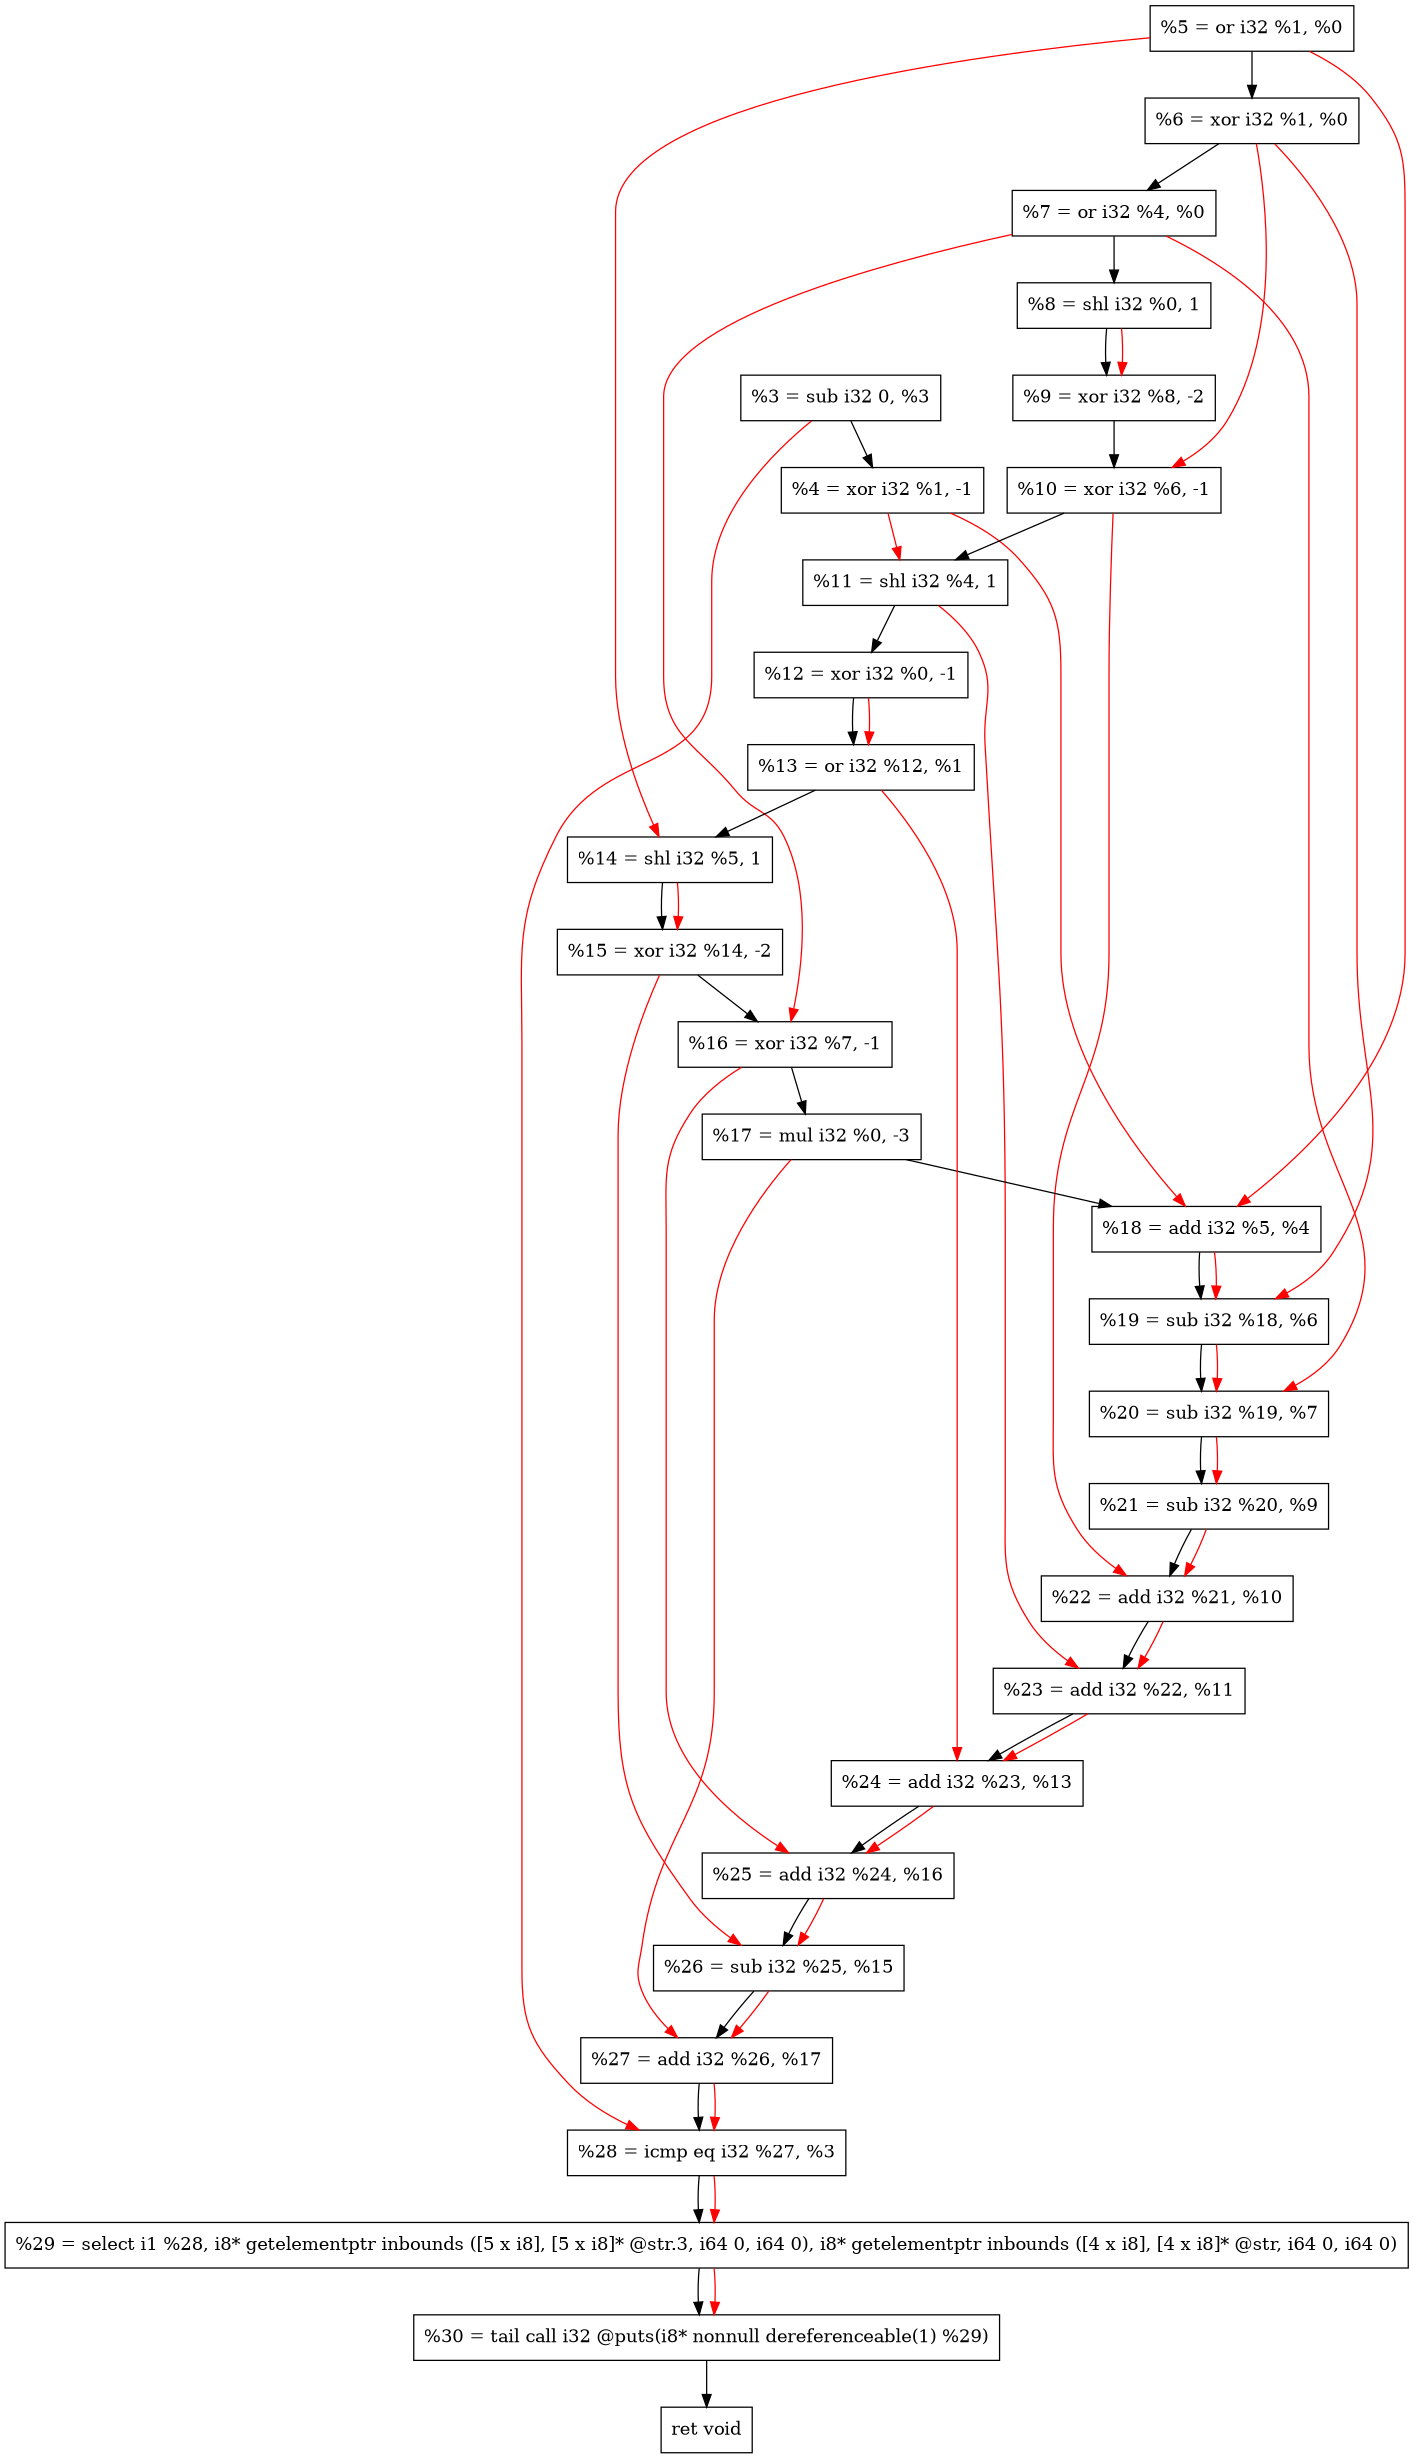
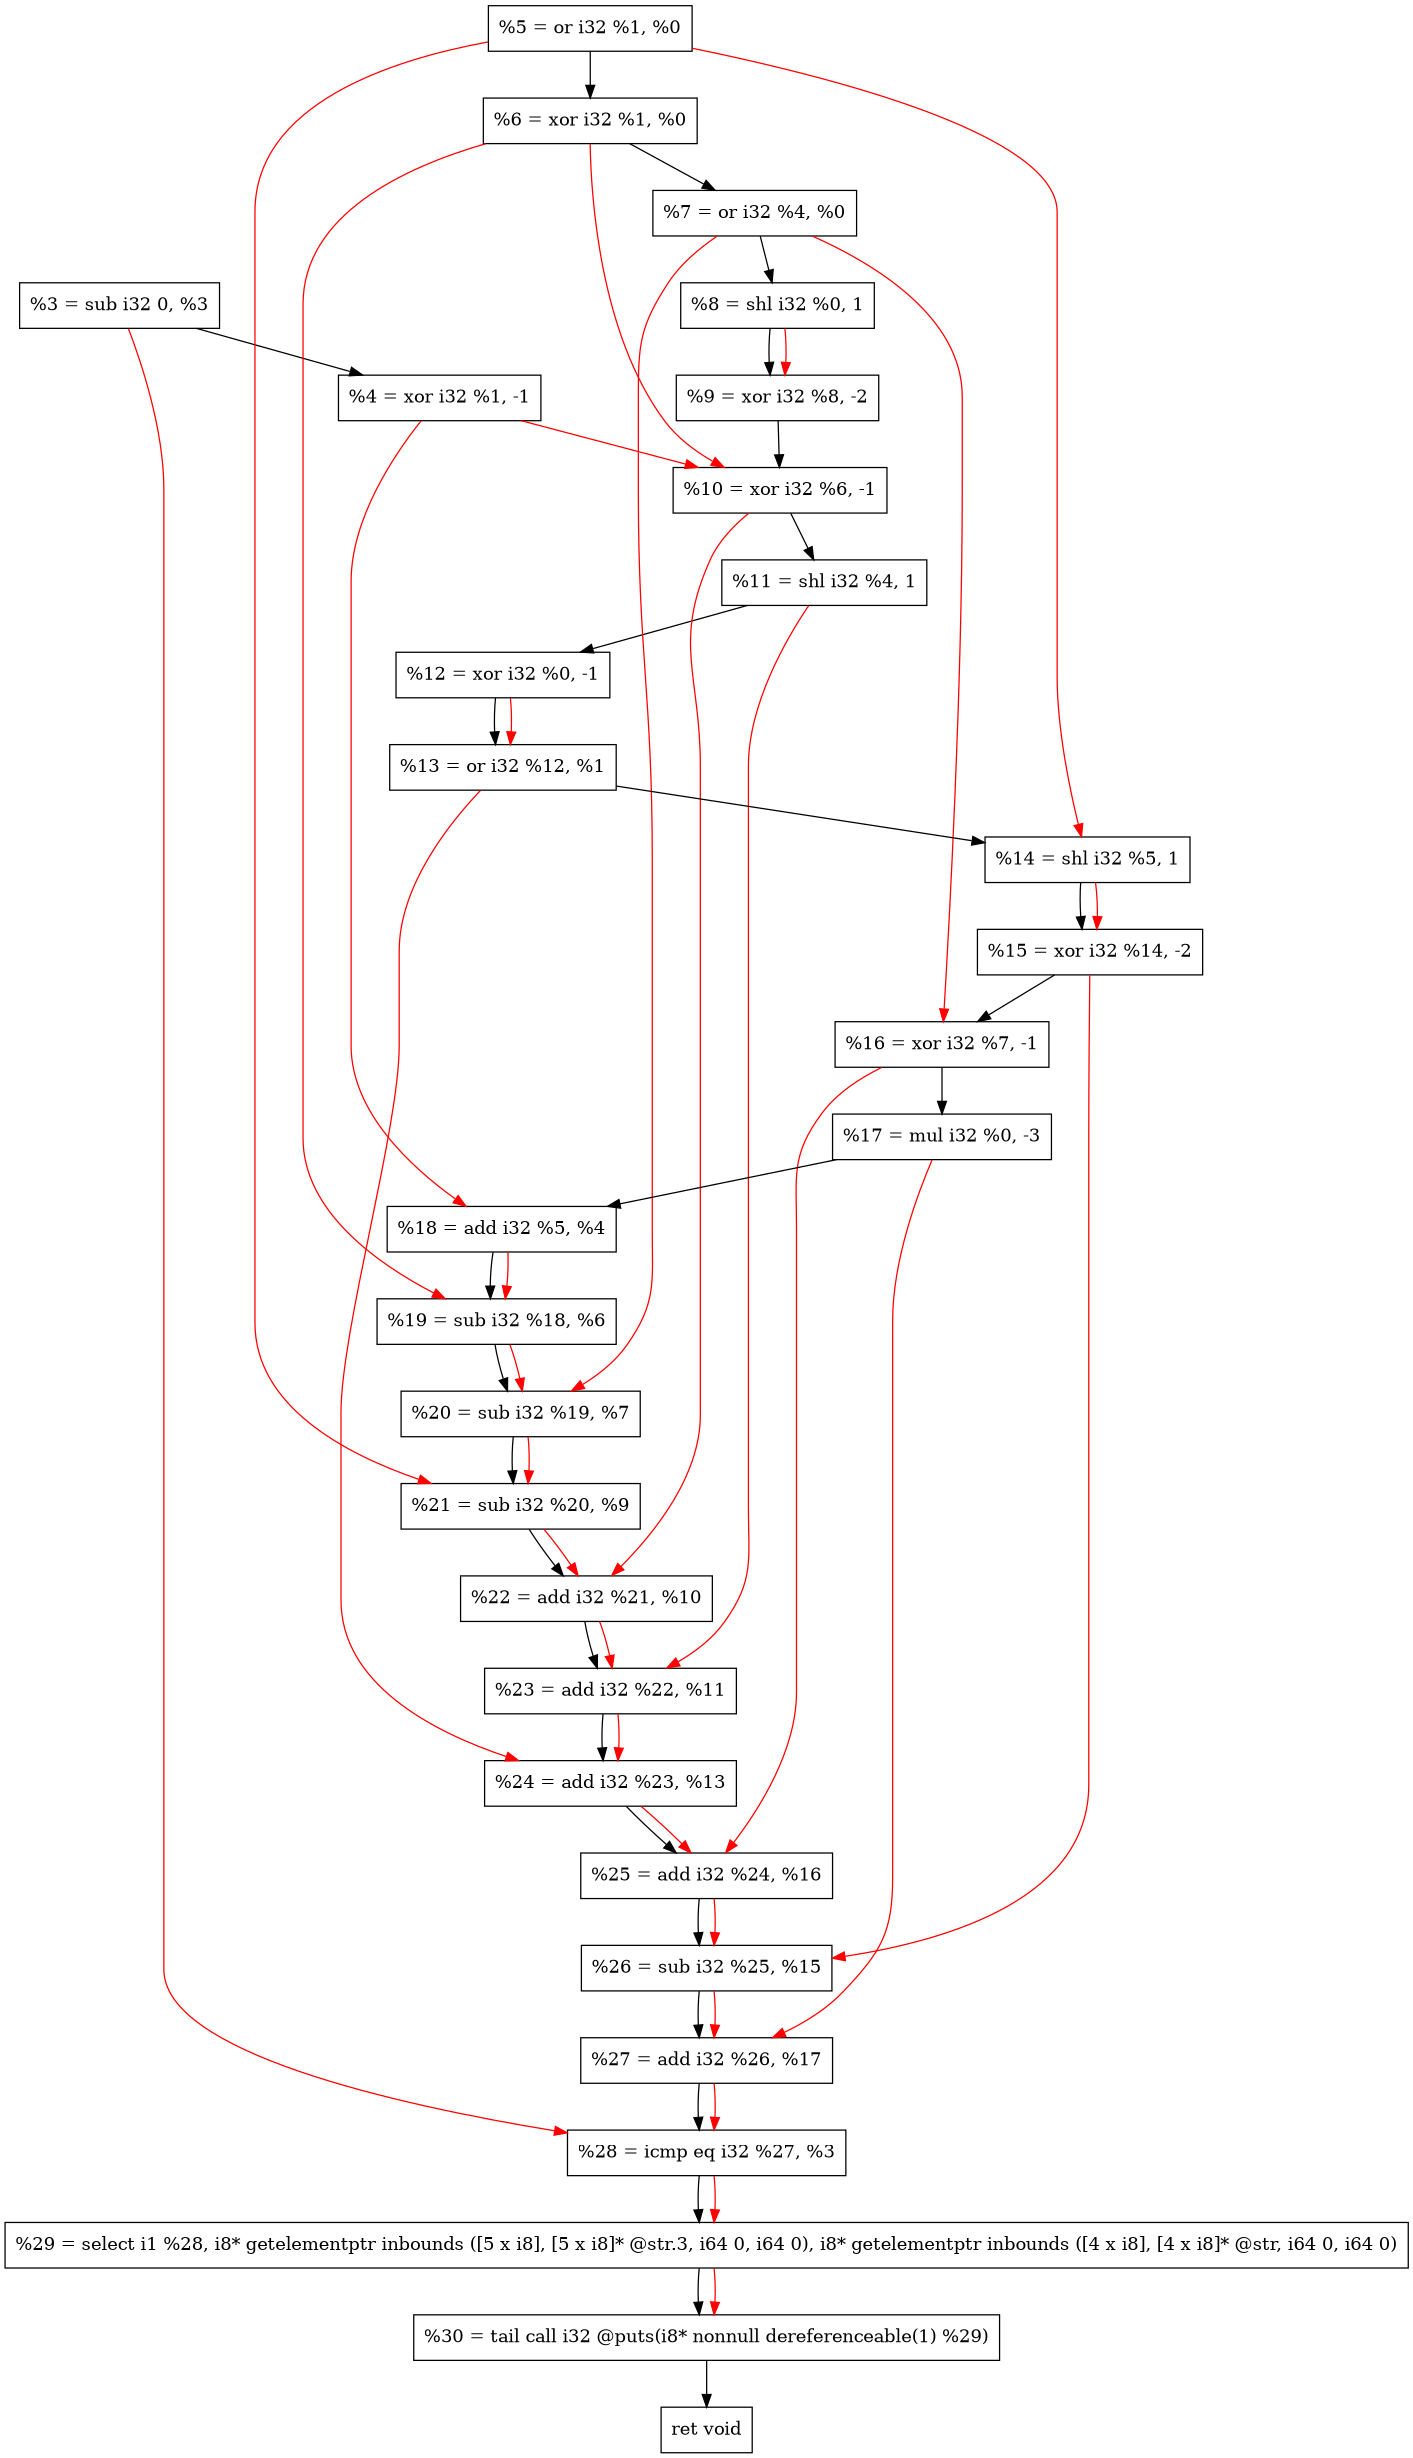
edge "%4 = xor i32 %1, -1" -> "%11 = shl i32 %4, 1": now "%4 = xor i32 %1, -1" -> "%10 = xor i32 %6, -1"
edge "%5 = or i32 %1, %0" -> "%18 = add i32 %5, %4": now "%5 = or i32 %1, %0" -> "%21 = sub i32 %20, %9"
